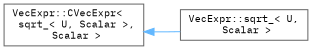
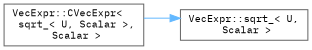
edge "VecExpr::sqrt_< U, Scalar >" -> "VecExpr::CVecExpr< sqrt_< U, Scalar >, Scalar >": reversed
